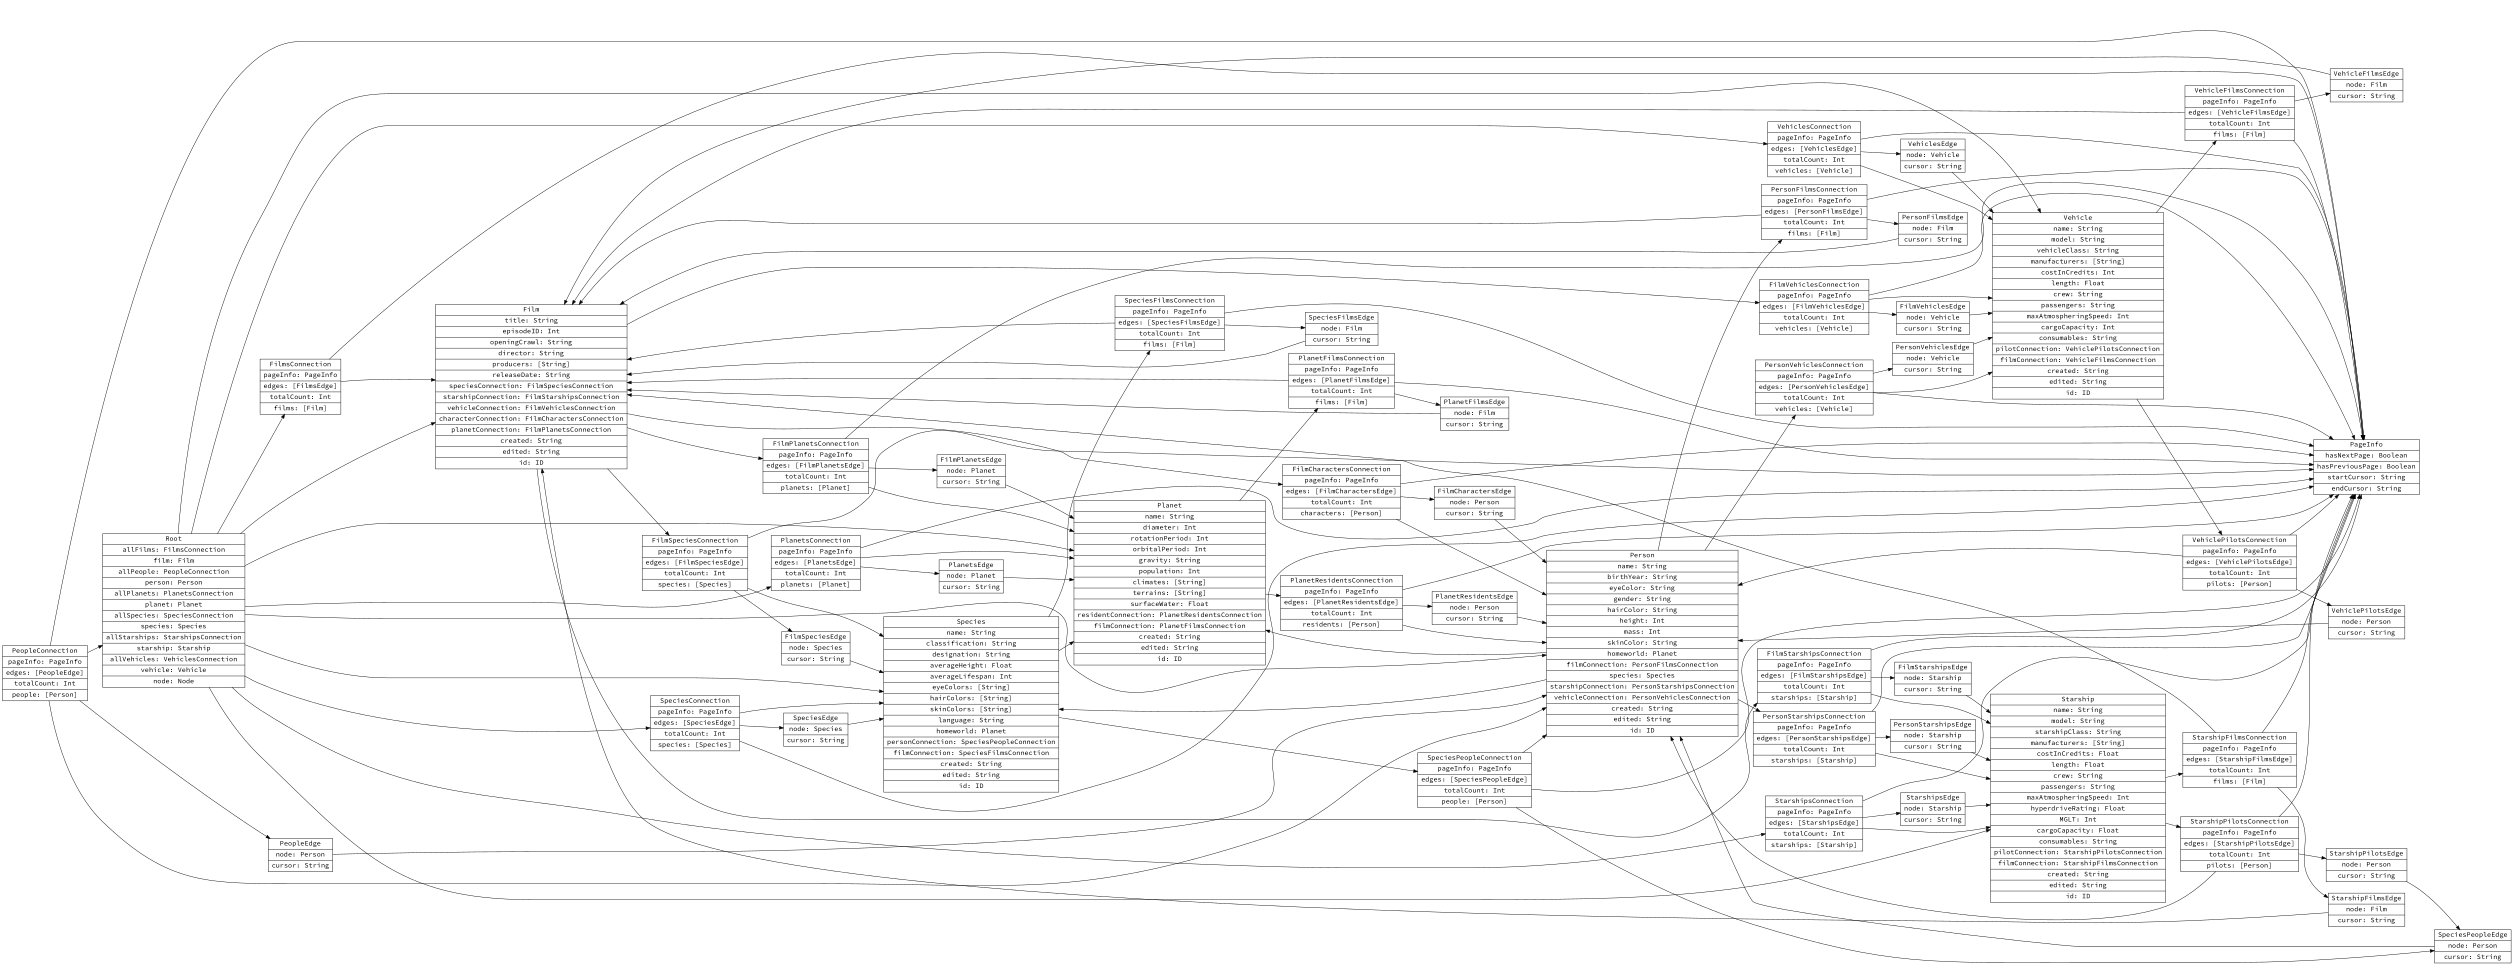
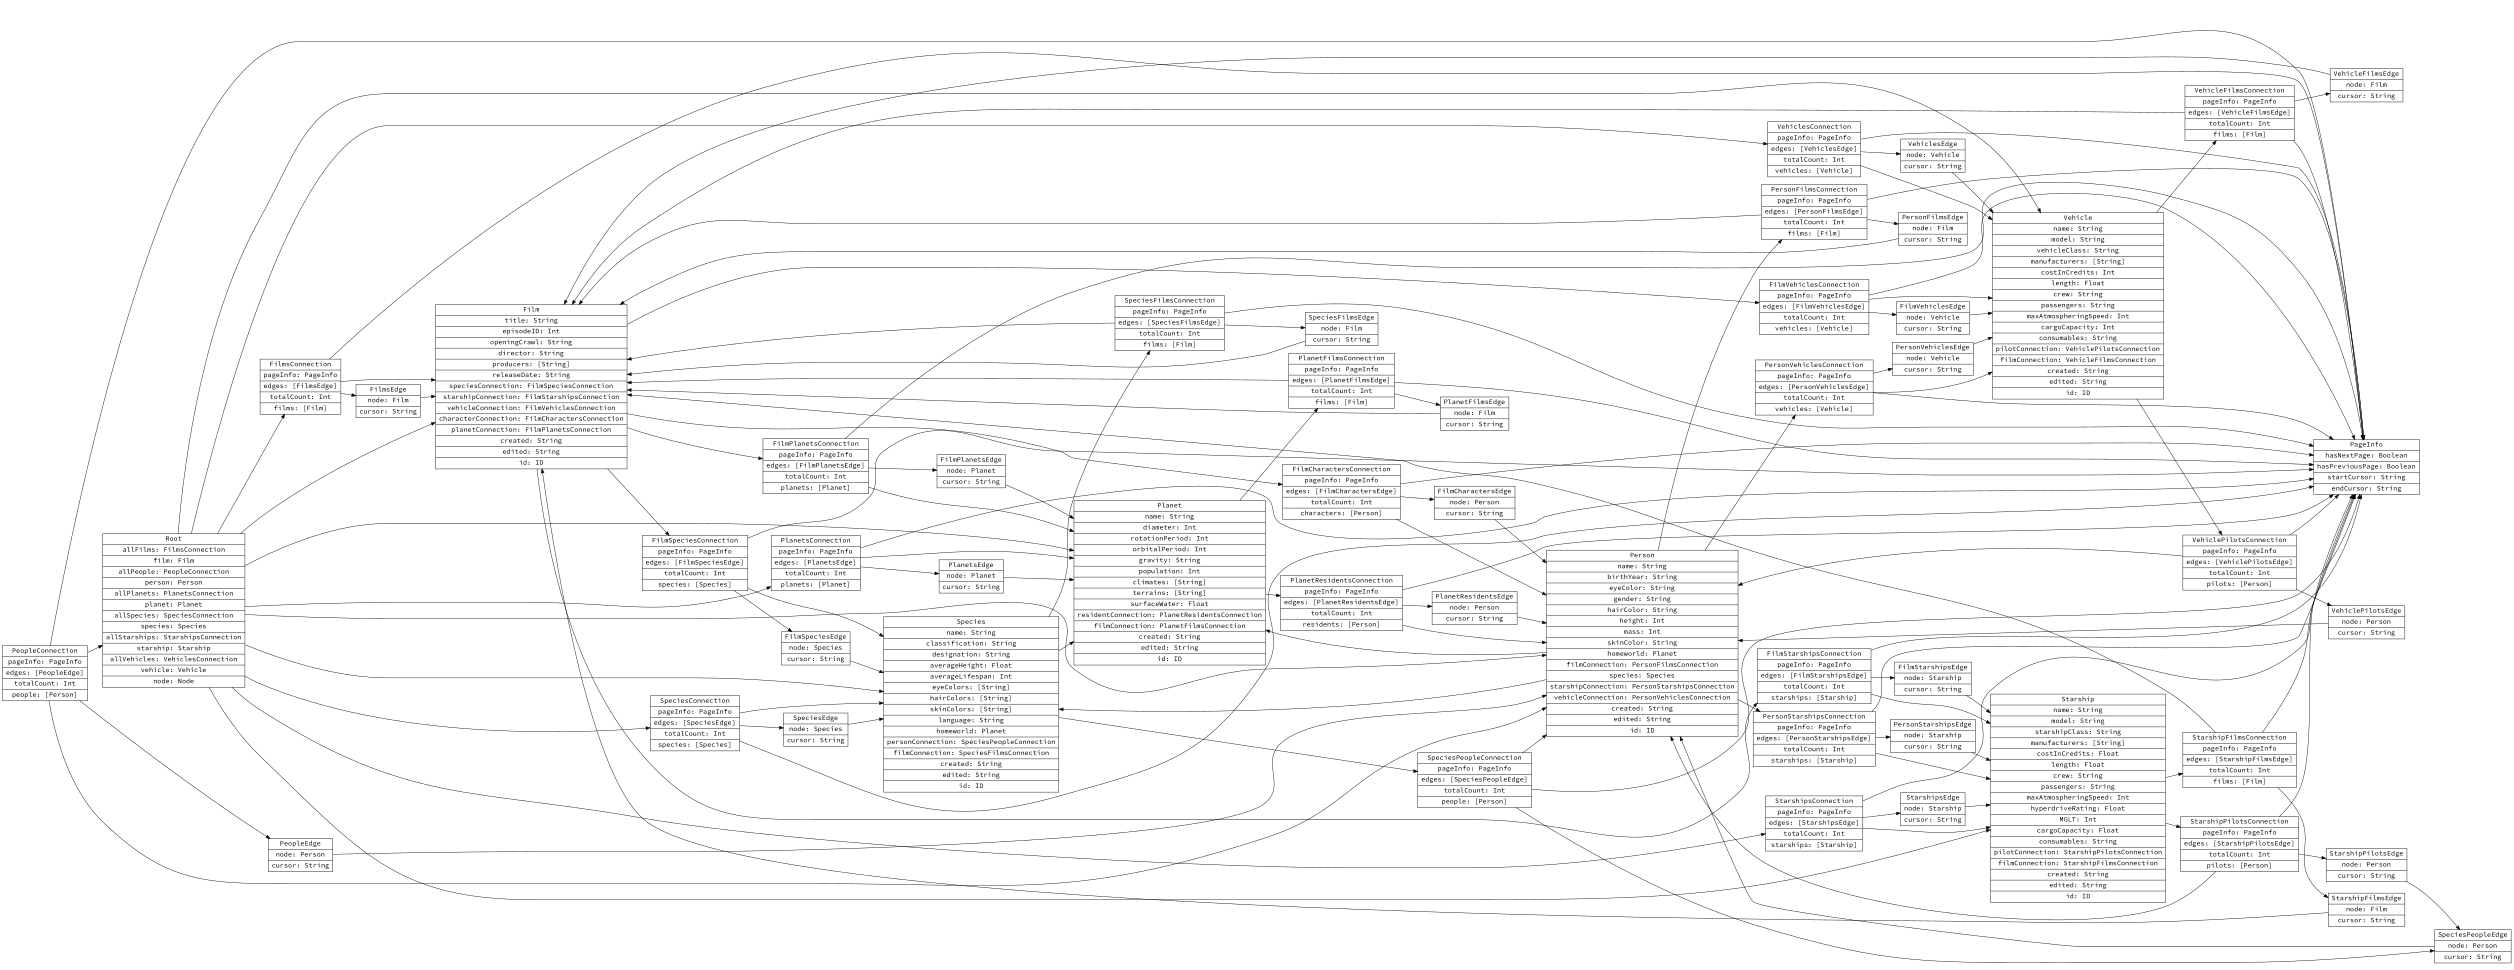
node "FilmsEdge": added
